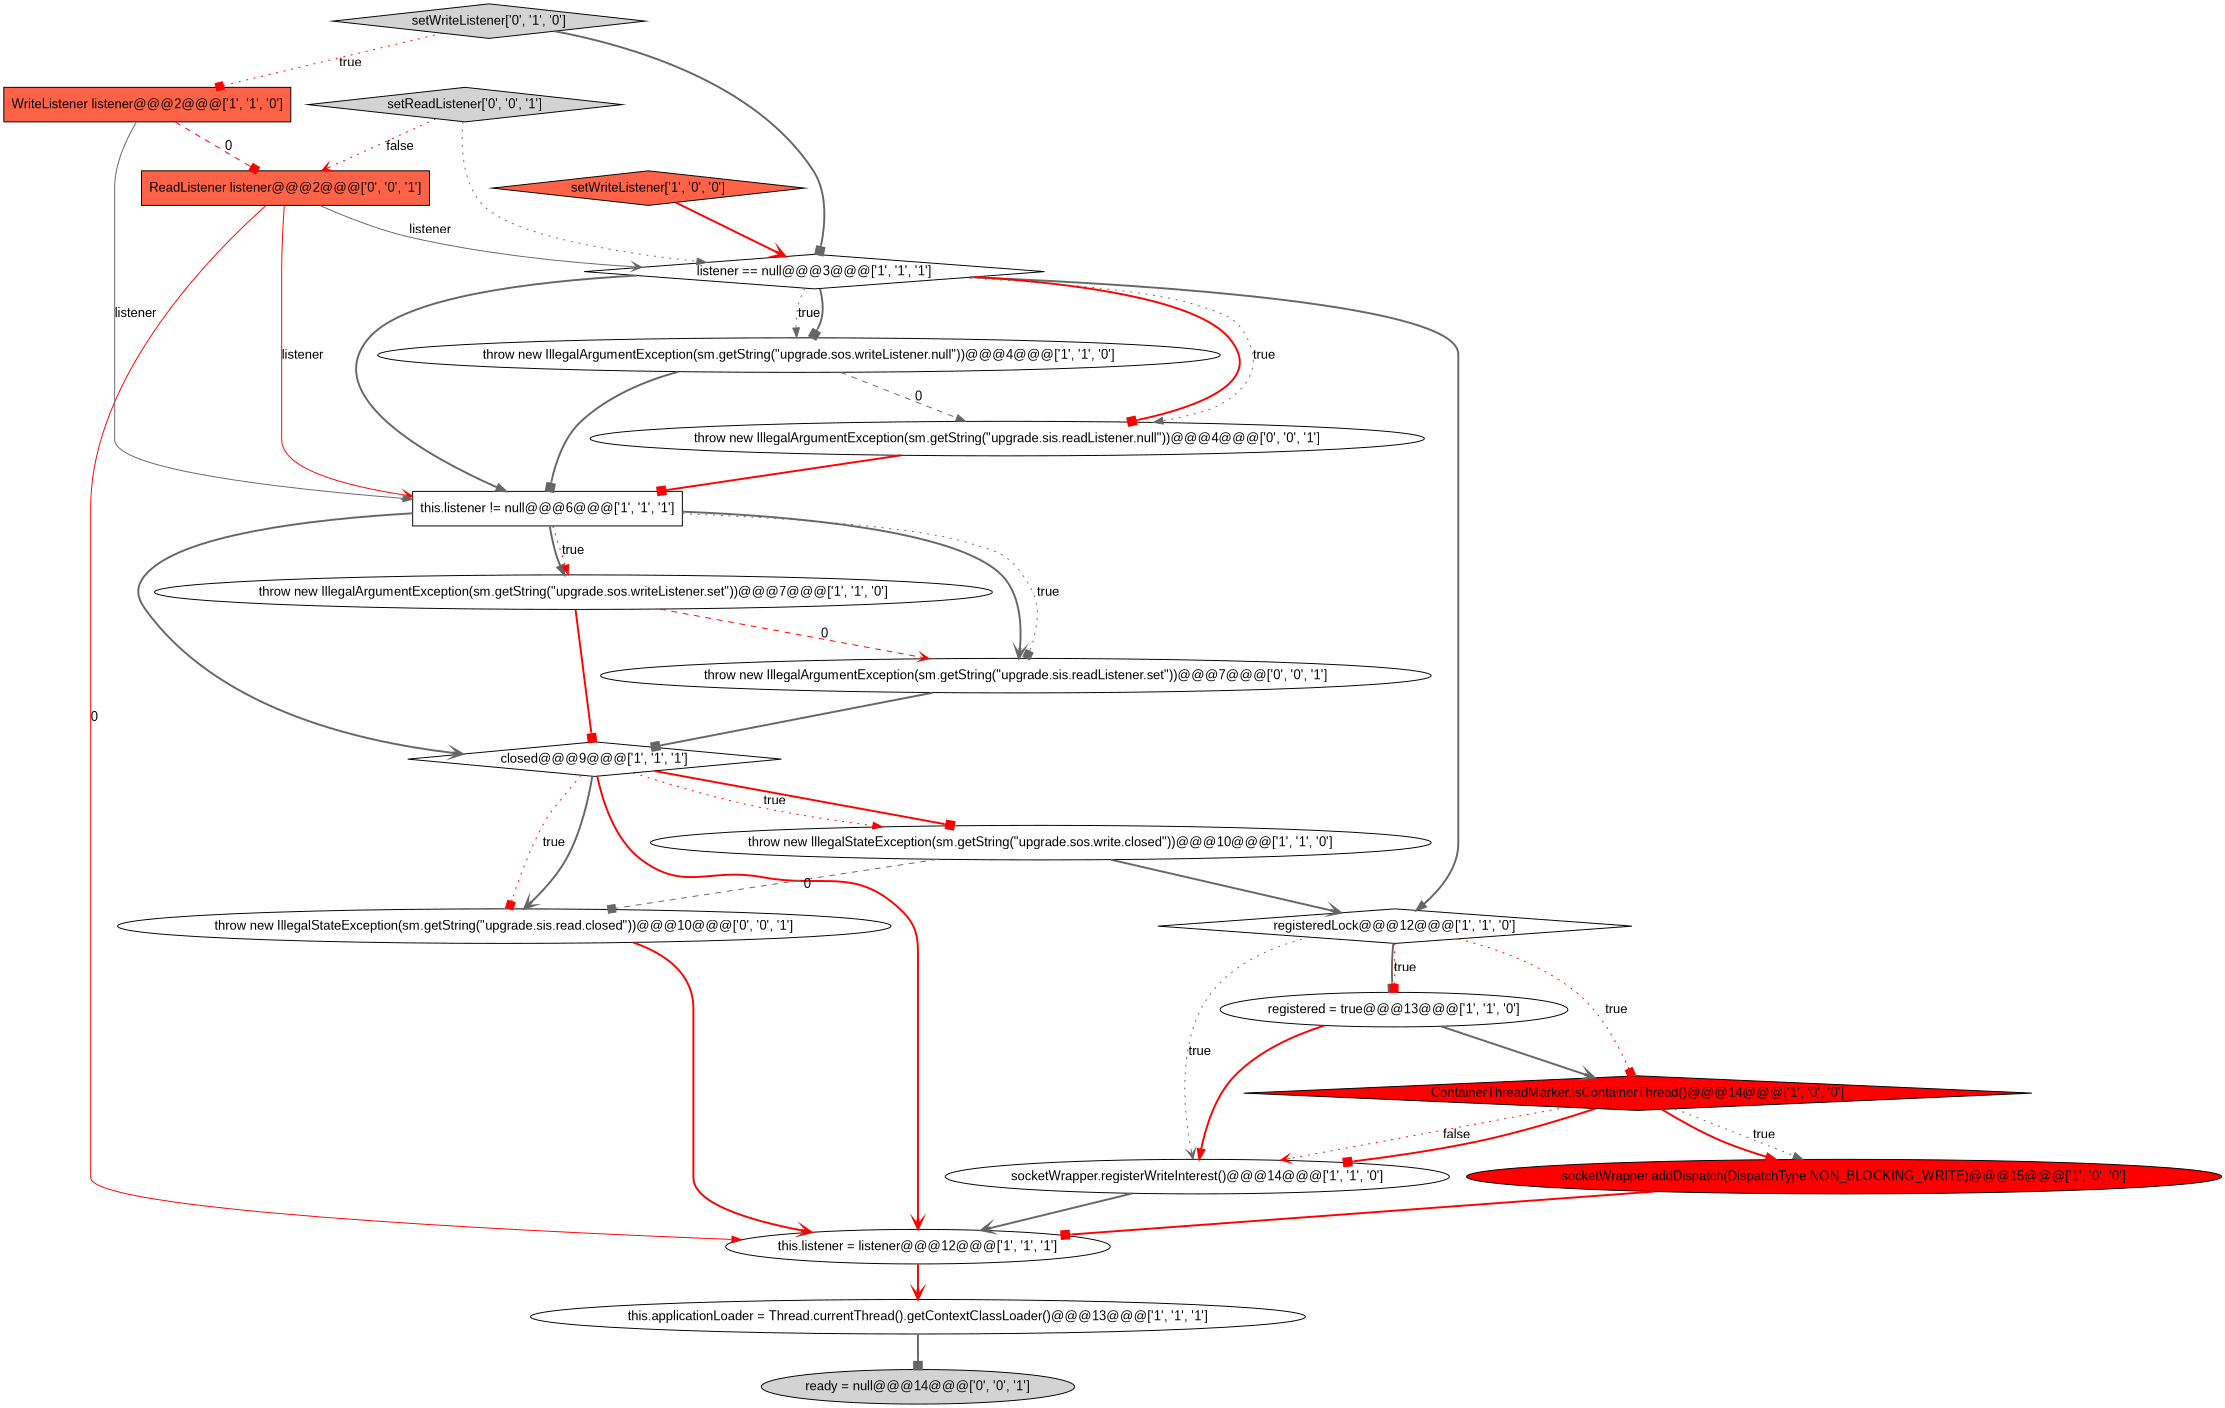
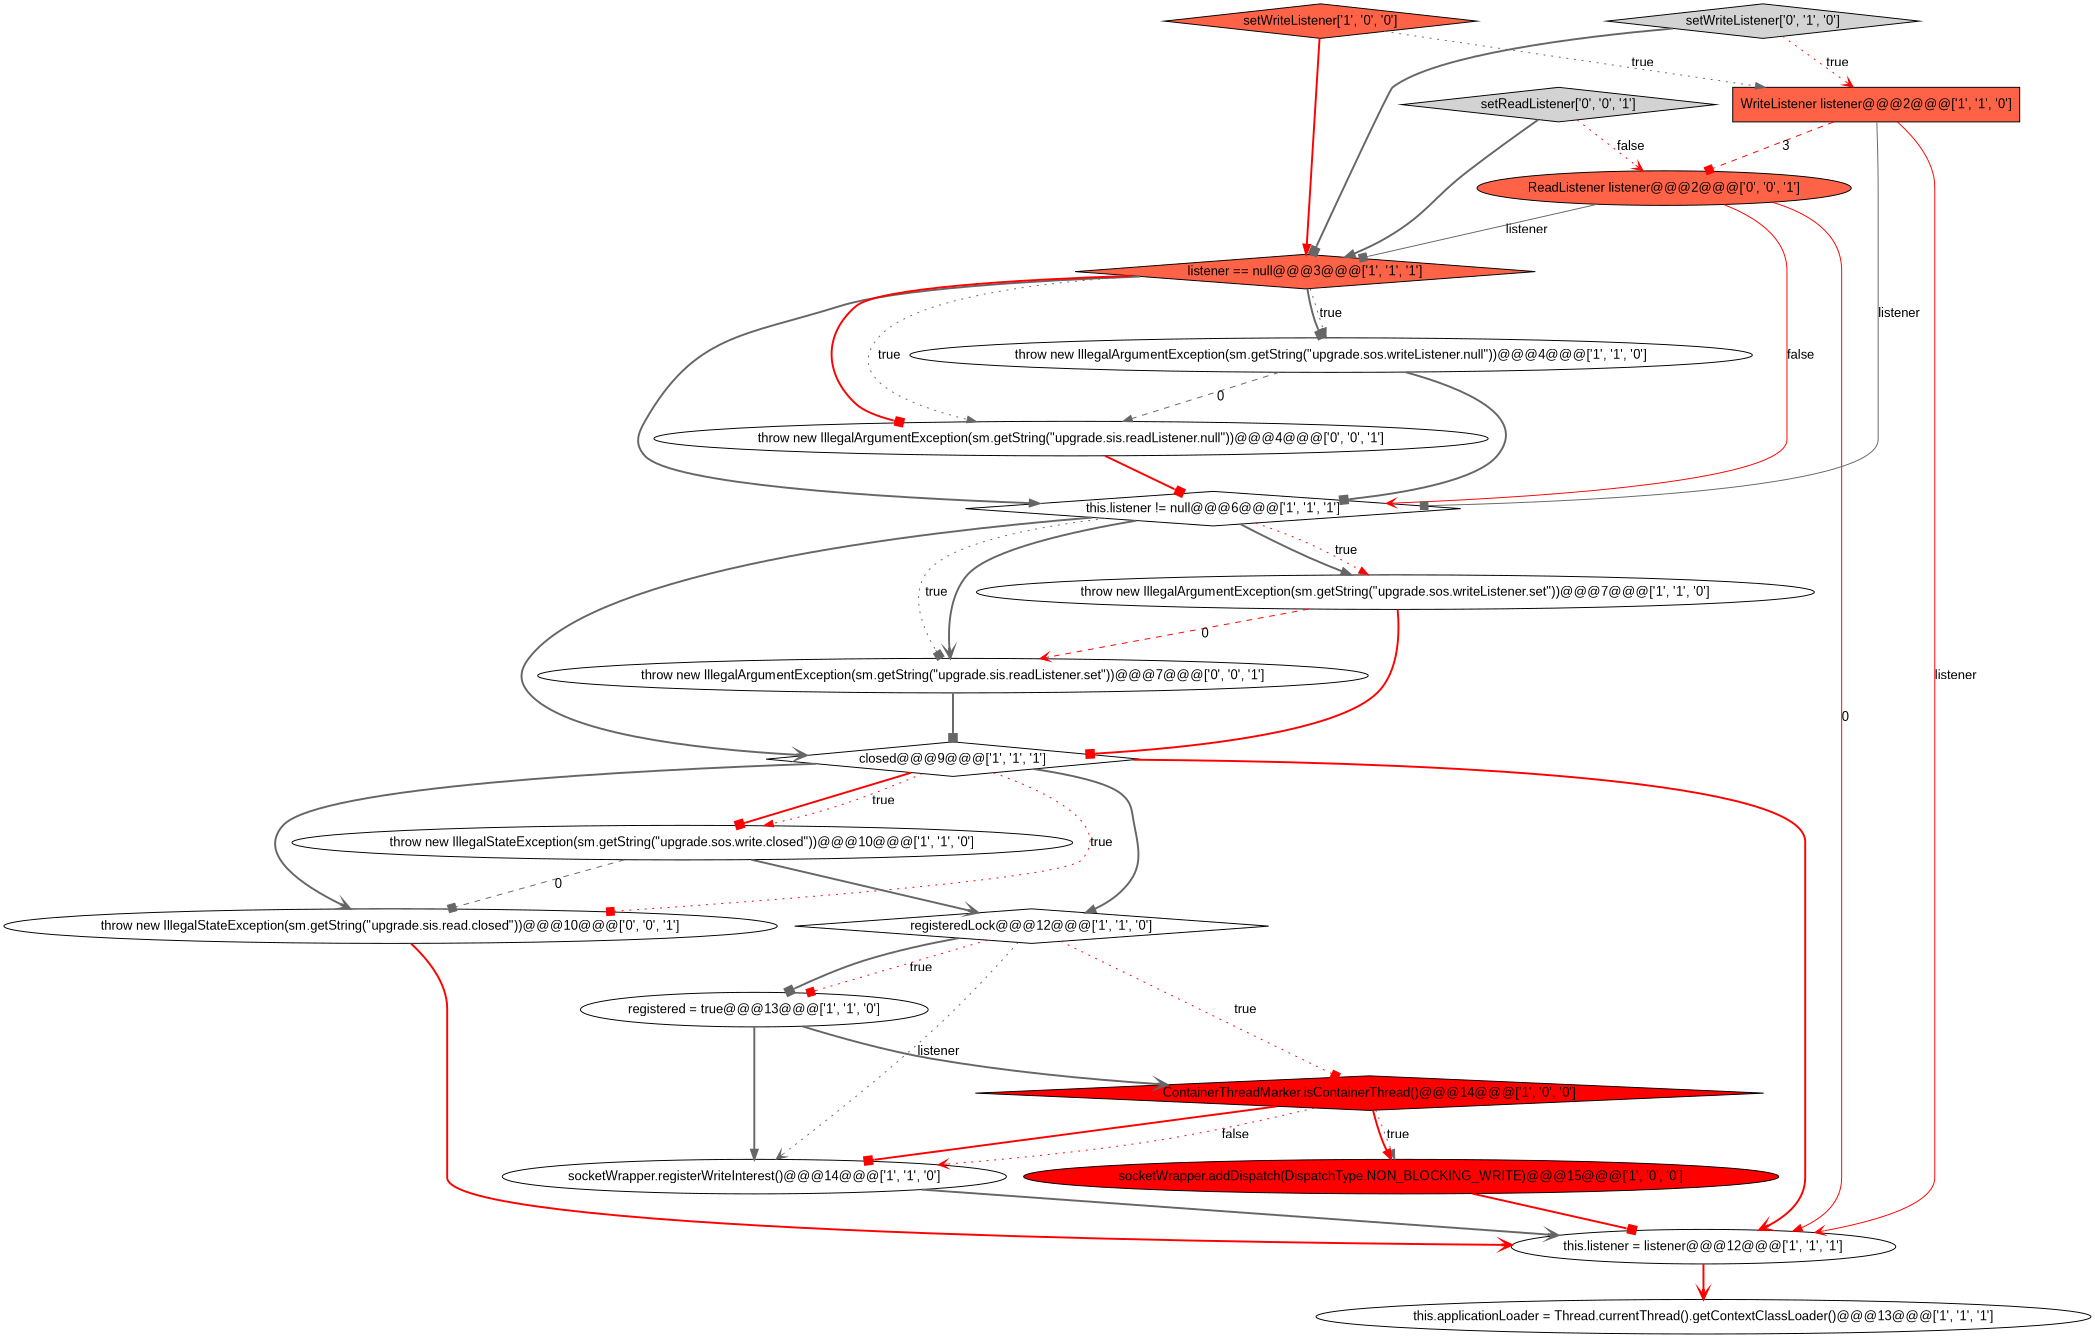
edge "setWriteListener['0', '1', '0']" -> "WriteListener listener@@@2@@@['1', '1', '0']": arrowhead box -> vee
edge "setWriteListener['1', '0', '0']" -> "WriteListener listener@@@2@@@['1', '1', '0']": added, label "true"
edge "WriteListener listener@@@2@@@['1', '1', '0']" -> "ReadListener listener@@@2@@@['0', '0', '1']": label "0" -> "3"
node "ReadListener listener@@@2@@@['0', '0', '1']": shape box -> ellipse
edge "setWriteListener['1', '0', '0']" -> "listener == null@@@3@@@['1', '1', '1']": arrowhead vee -> normal
edge "setReadListener['0', '0', '1']" -> "listener == null@@@3@@@['1', '1', '1']": style dotted -> bold
edge "ReadListener listener@@@2@@@['0', '0', '1']" -> "listener == null@@@3@@@['1', '1', '1']": arrowhead vee -> box
node "listener == null@@@3@@@['1', '1', '1']": fillcolor white -> tomato
edge "ReadListener listener@@@2@@@['0', '0', '1']" -> "this.listener != null@@@6@@@['1', '1', '1']": label "listener" -> "false"
edge "listener == null@@@3@@@['1', '1', '1']" -> "registeredLock@@@12@@@['1', '1', '0']": now "closed@@@9@@@['1', '1', '1']" -> "registeredLock@@@12@@@['1', '1', '0']"
edge "WriteListener listener@@@2@@@['1', '1', '0']" -> "this.listener != null@@@6@@@['1', '1', '1']": arrowhead normal -> box
node "this.listener != null@@@6@@@['1', '1', '1']": shape box -> diamond
edge "WriteListener listener@@@2@@@['1', '1', '0']" -> "this.listener = listener@@@12@@@['1', '1', '1']": added, label "listener"
edge "registeredLock@@@12@@@['1', '1', '0']" -> "socketWrapper.registerWriteInterest()@@@14@@@['1', '1', '0']": label "true" -> "listener"
edge "registered = true@@@13@@@['1', '1', '0']" -> "socketWrapper.registerWriteInterest()@@@14@@@['1', '1', '0']": color red -> gray40
node "ready = null@@@14@@@['0', '0', '1']": removed
